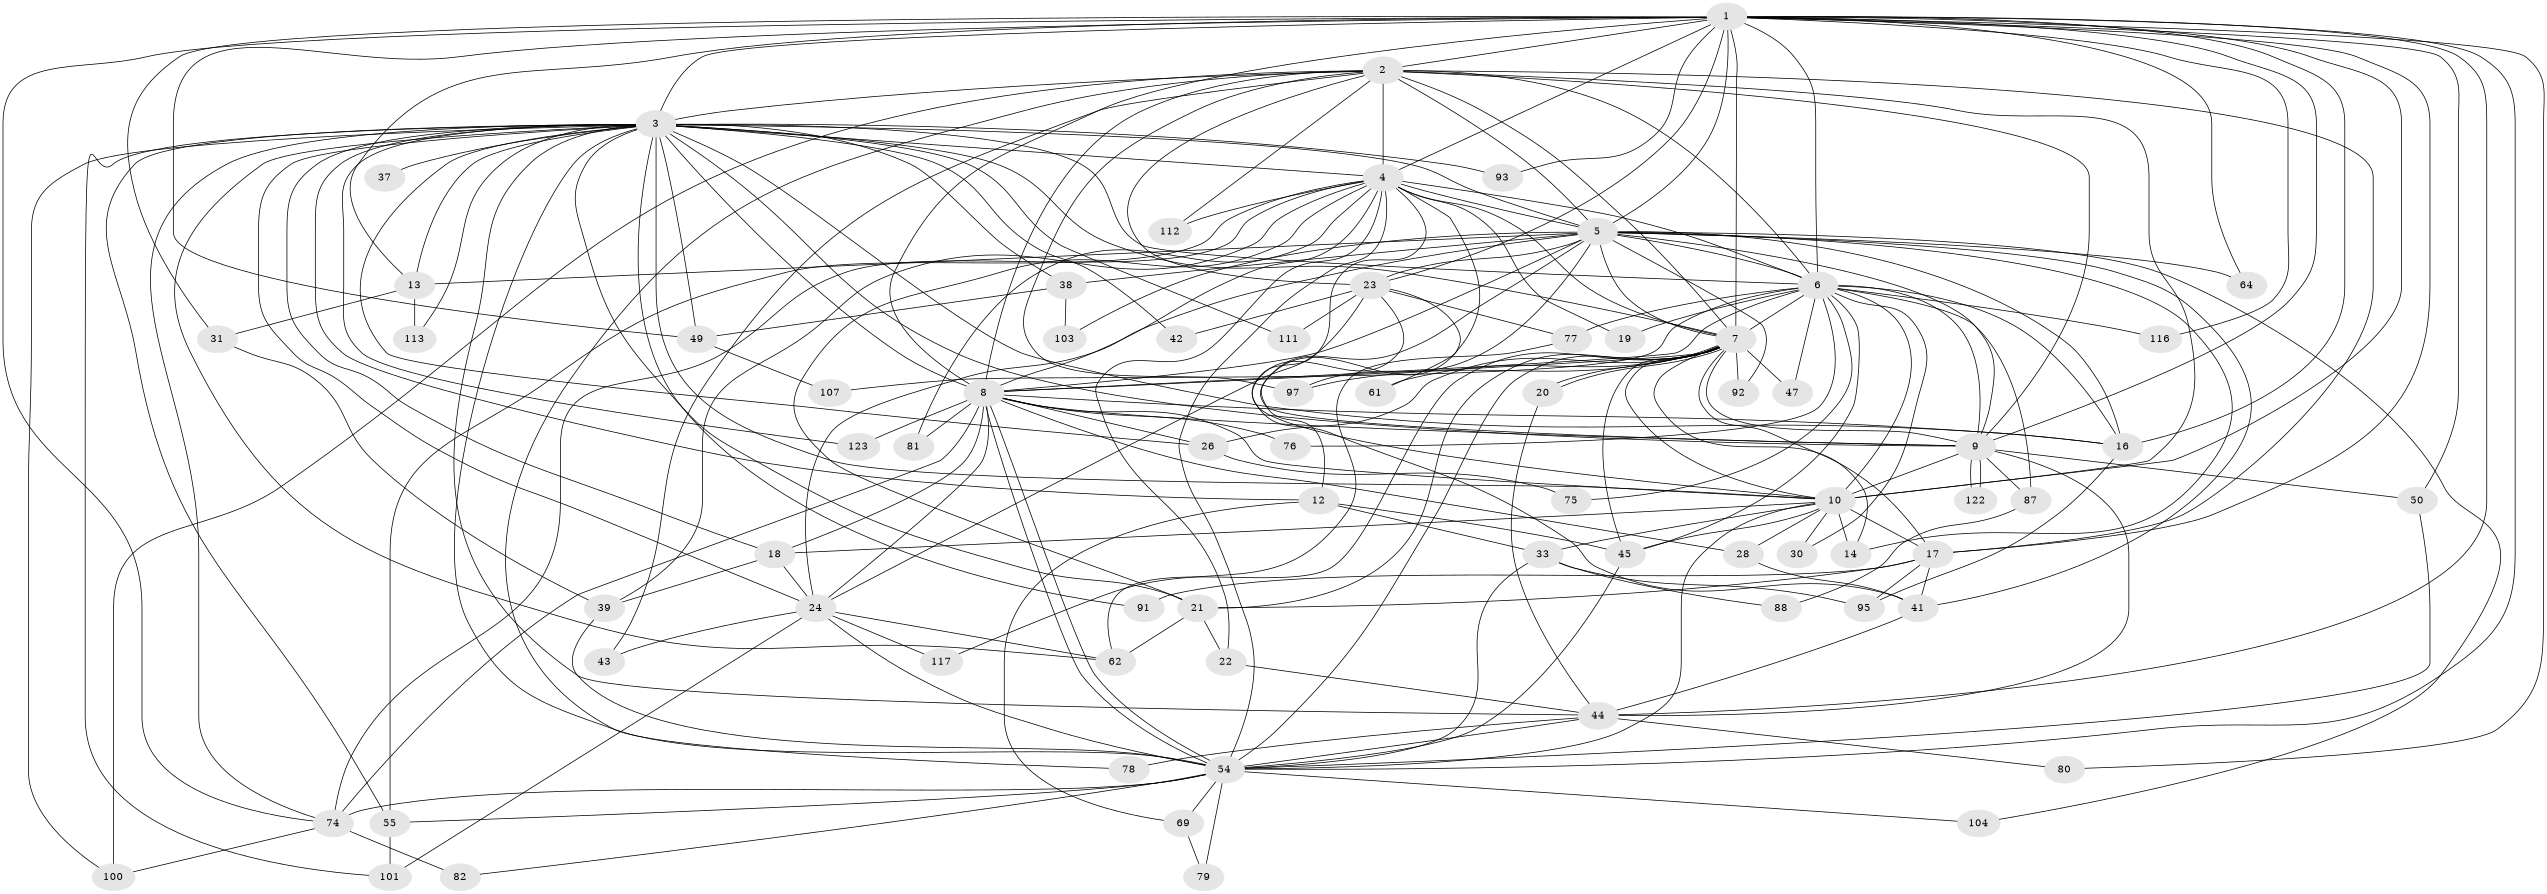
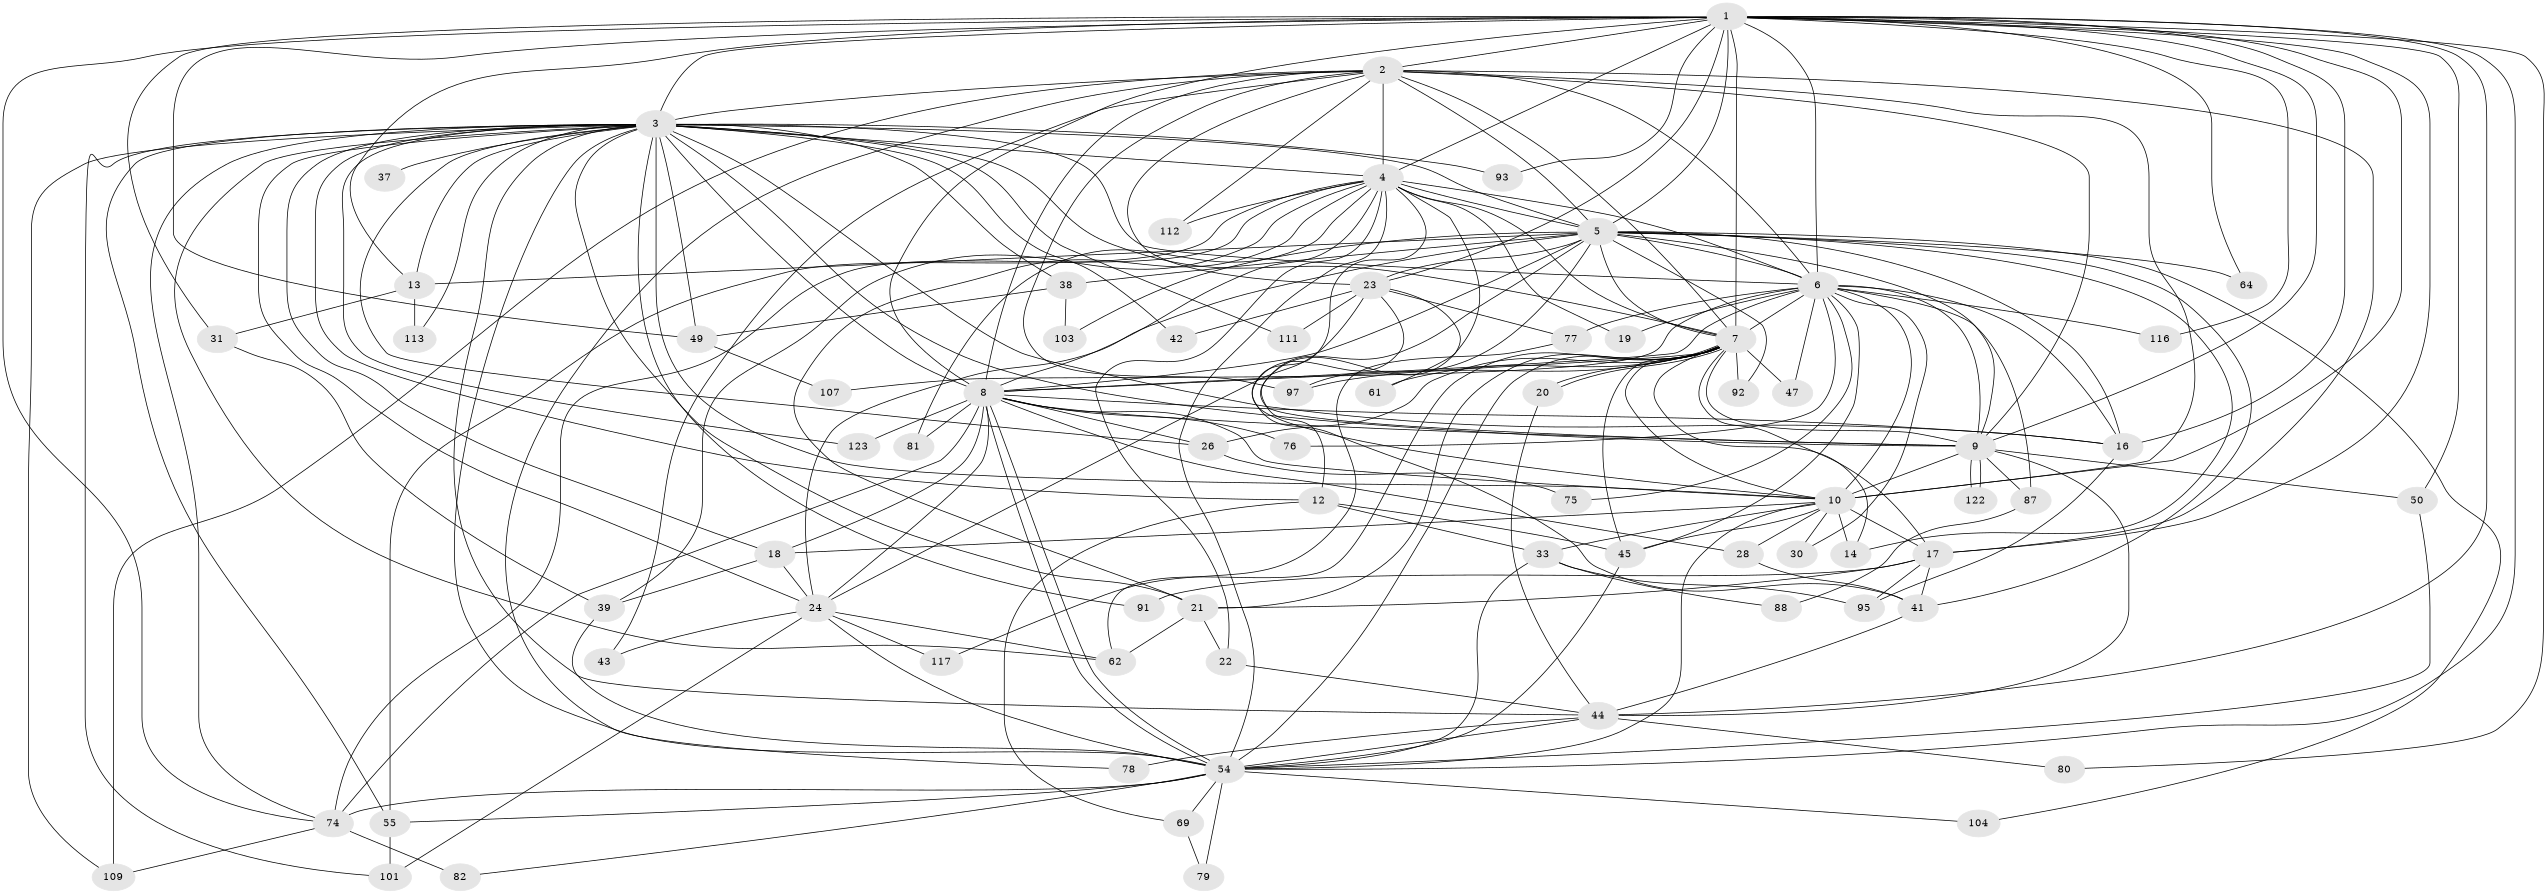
node "100": label "100" -> "109"
